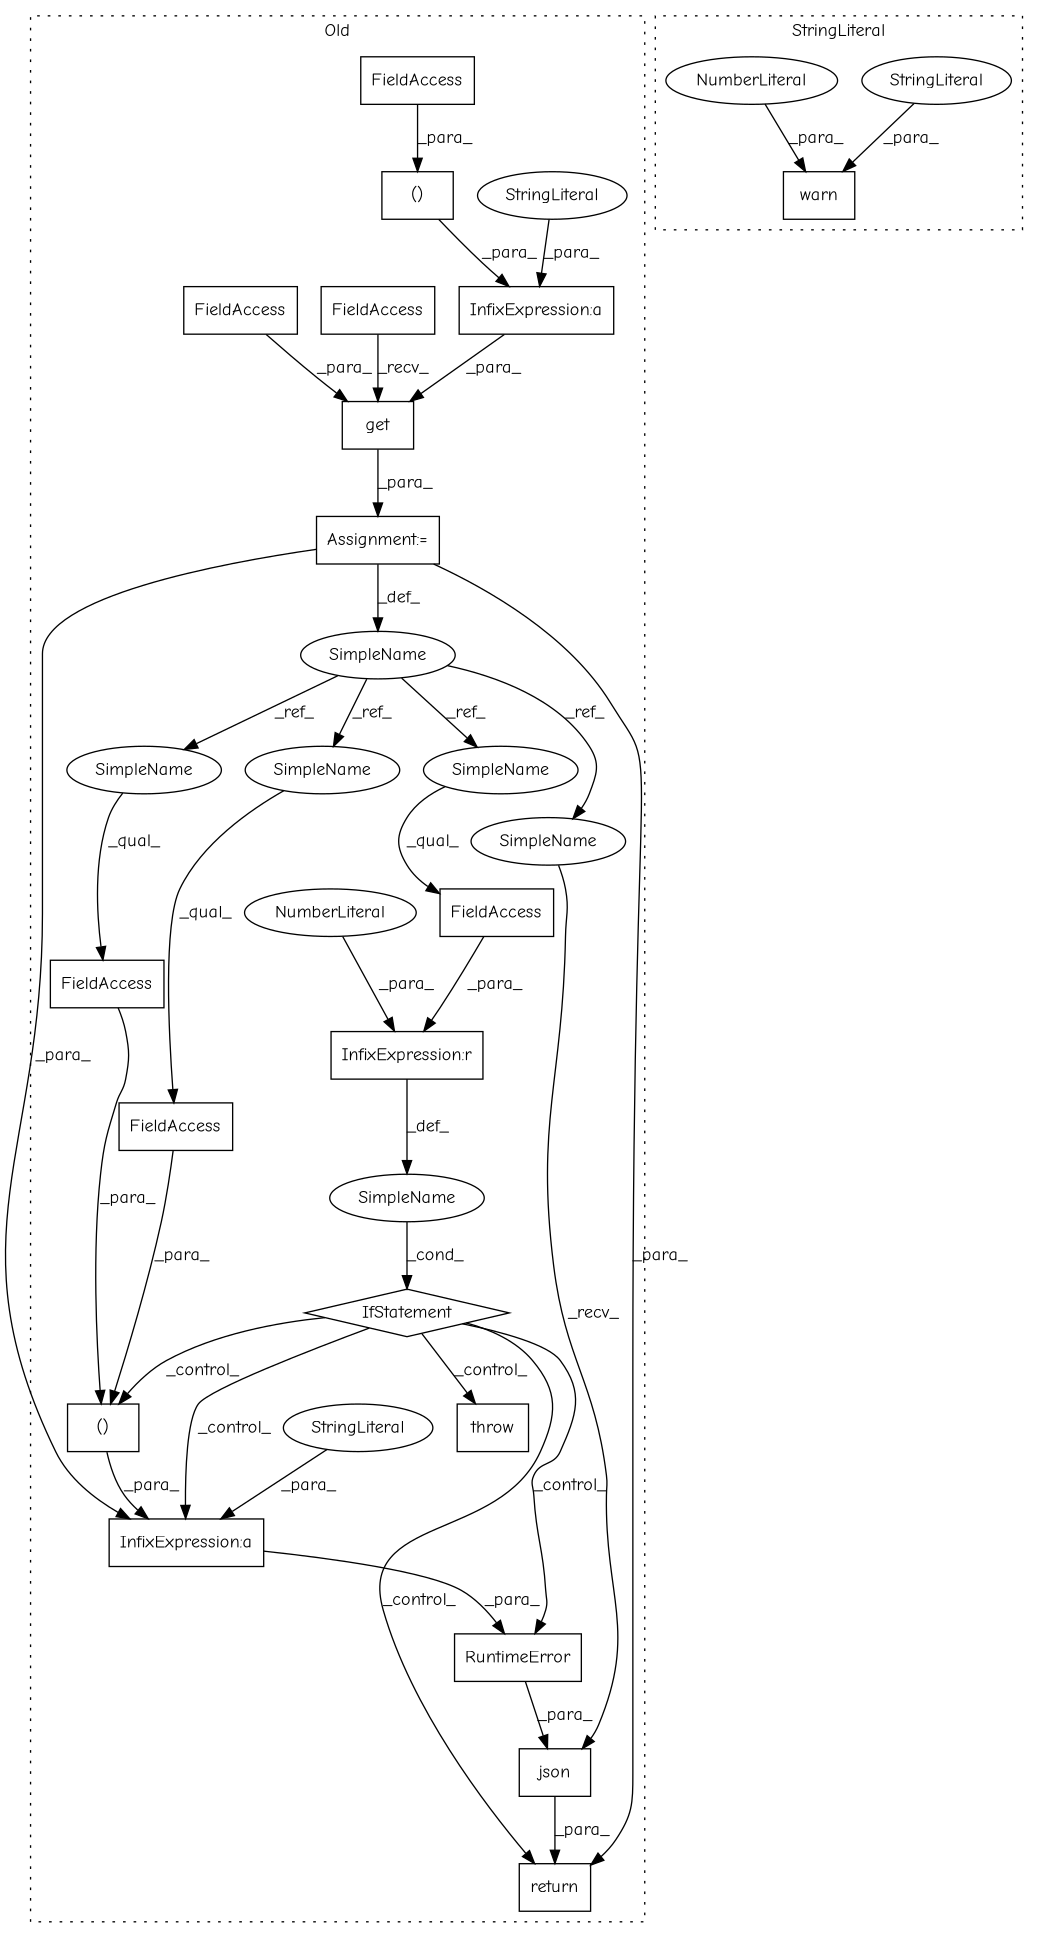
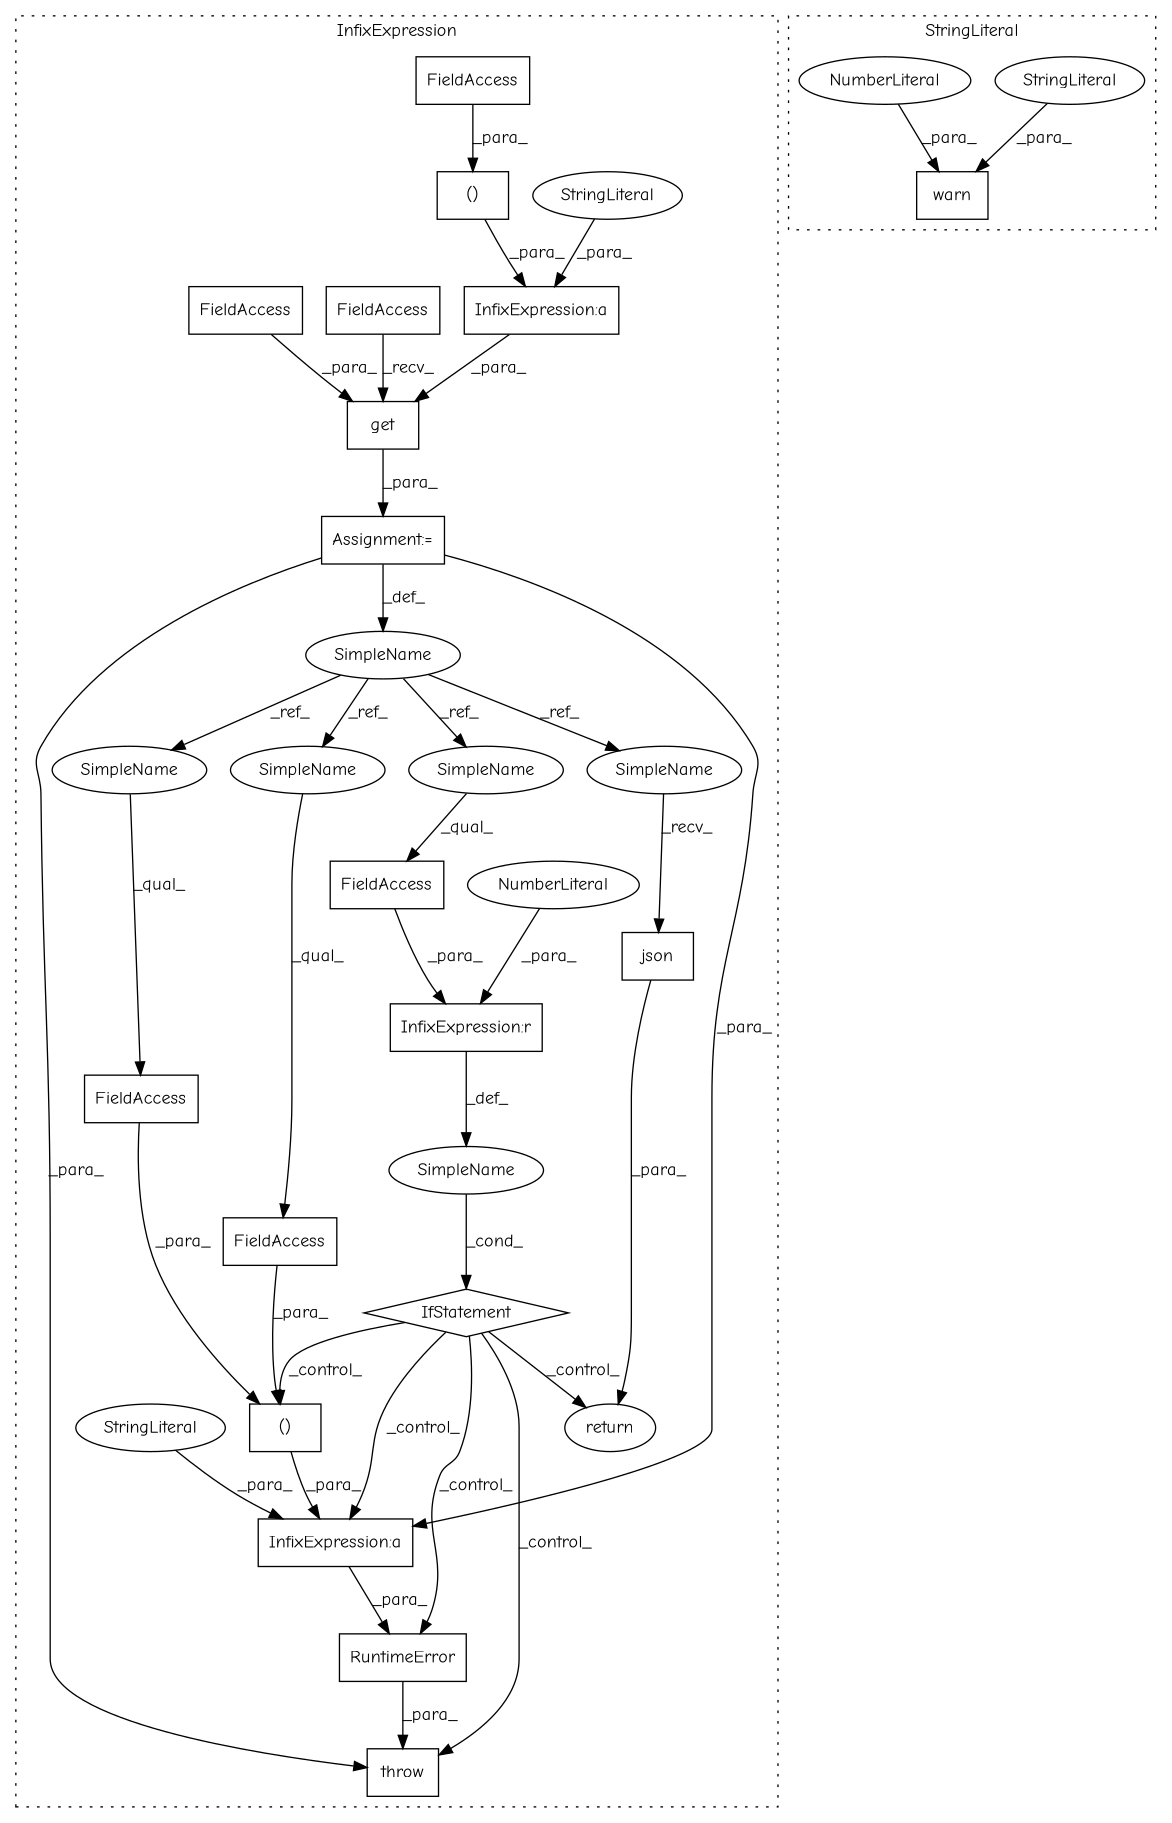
cluster "Old": label "Old" -> "InfixExpression"
edge "Assignment:=" -> "return": now "Assignment:=" -> "throw"
edge "RuntimeError" -> "json": now "RuntimeError" -> "throw"
node "return": shape box -> ellipse
